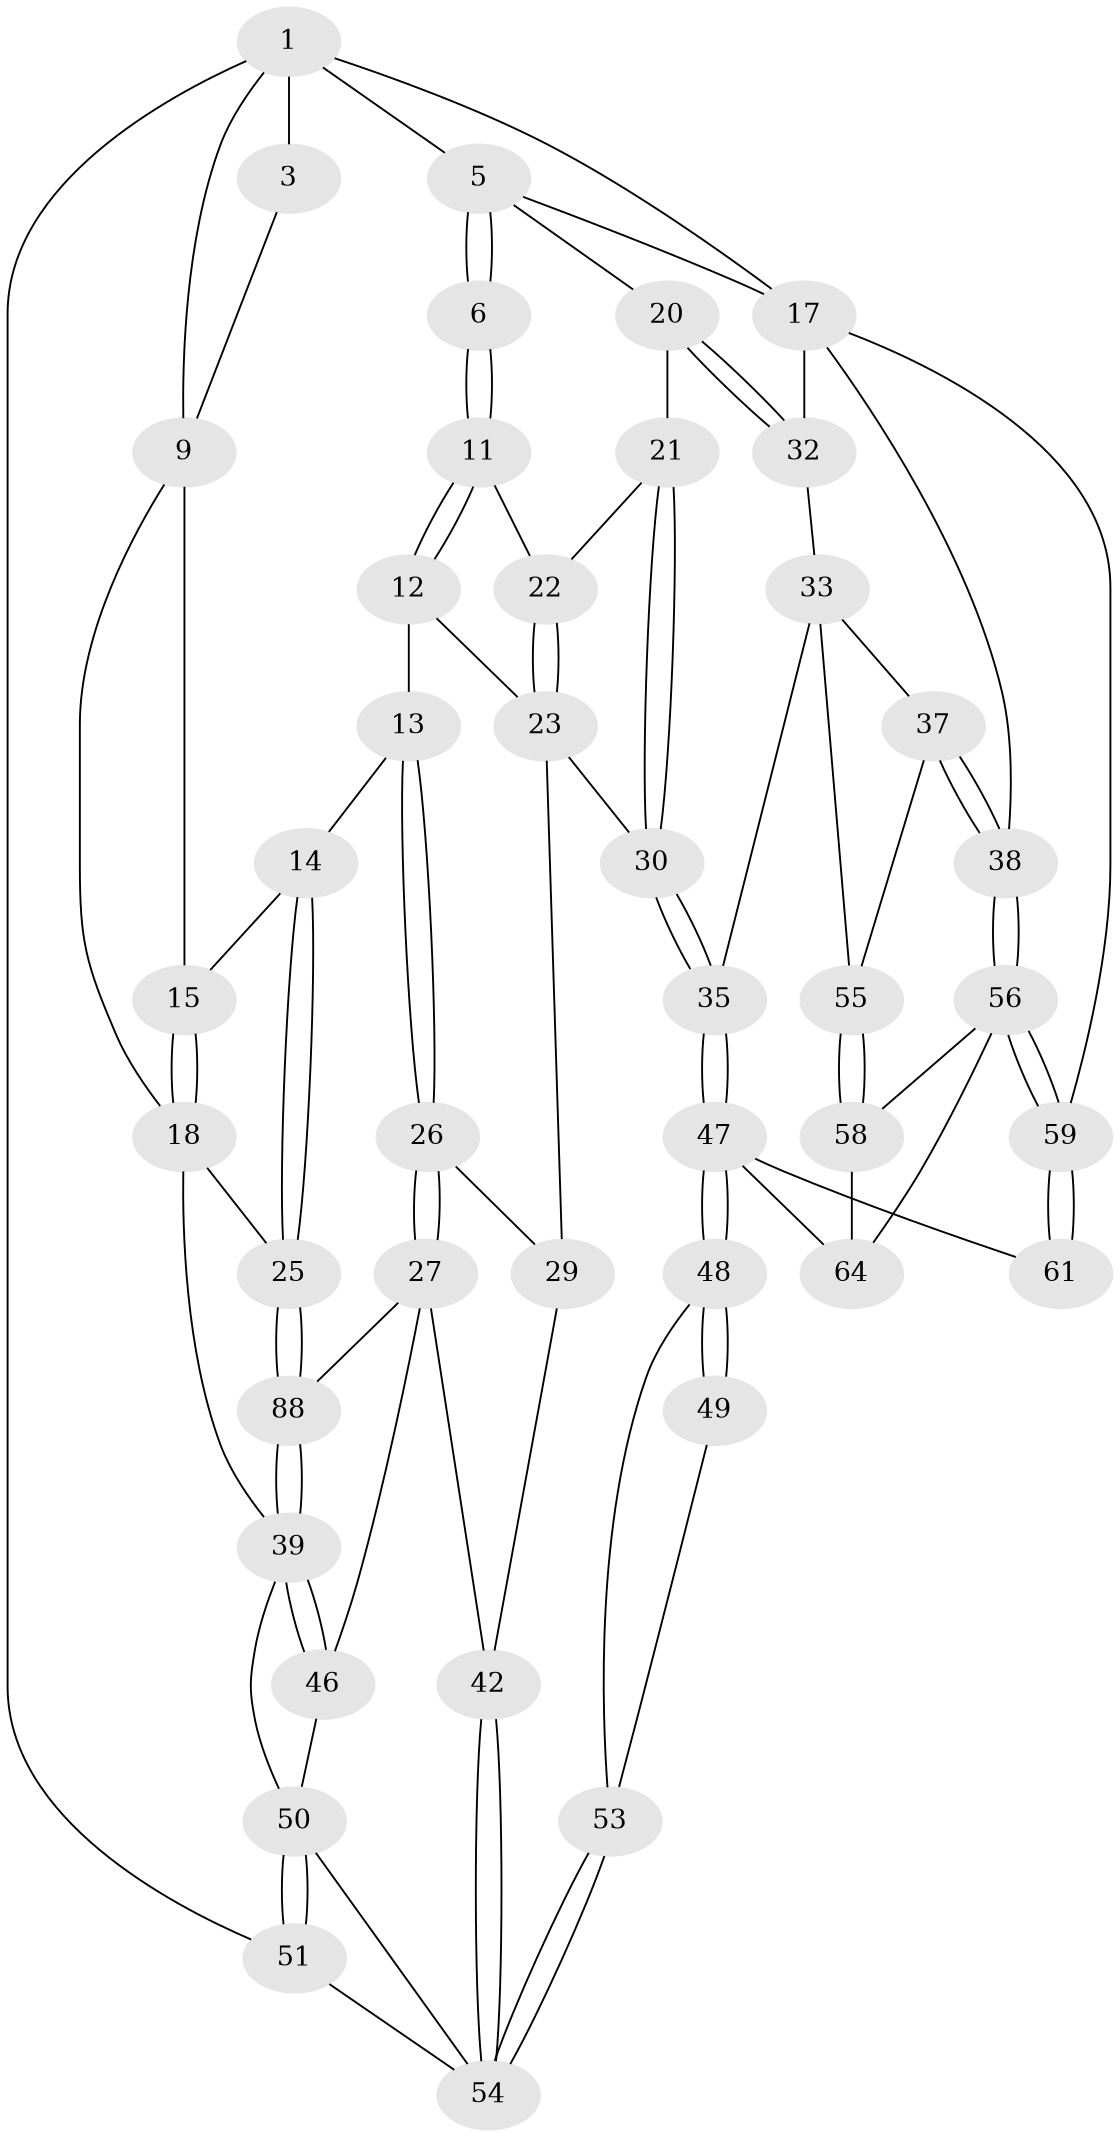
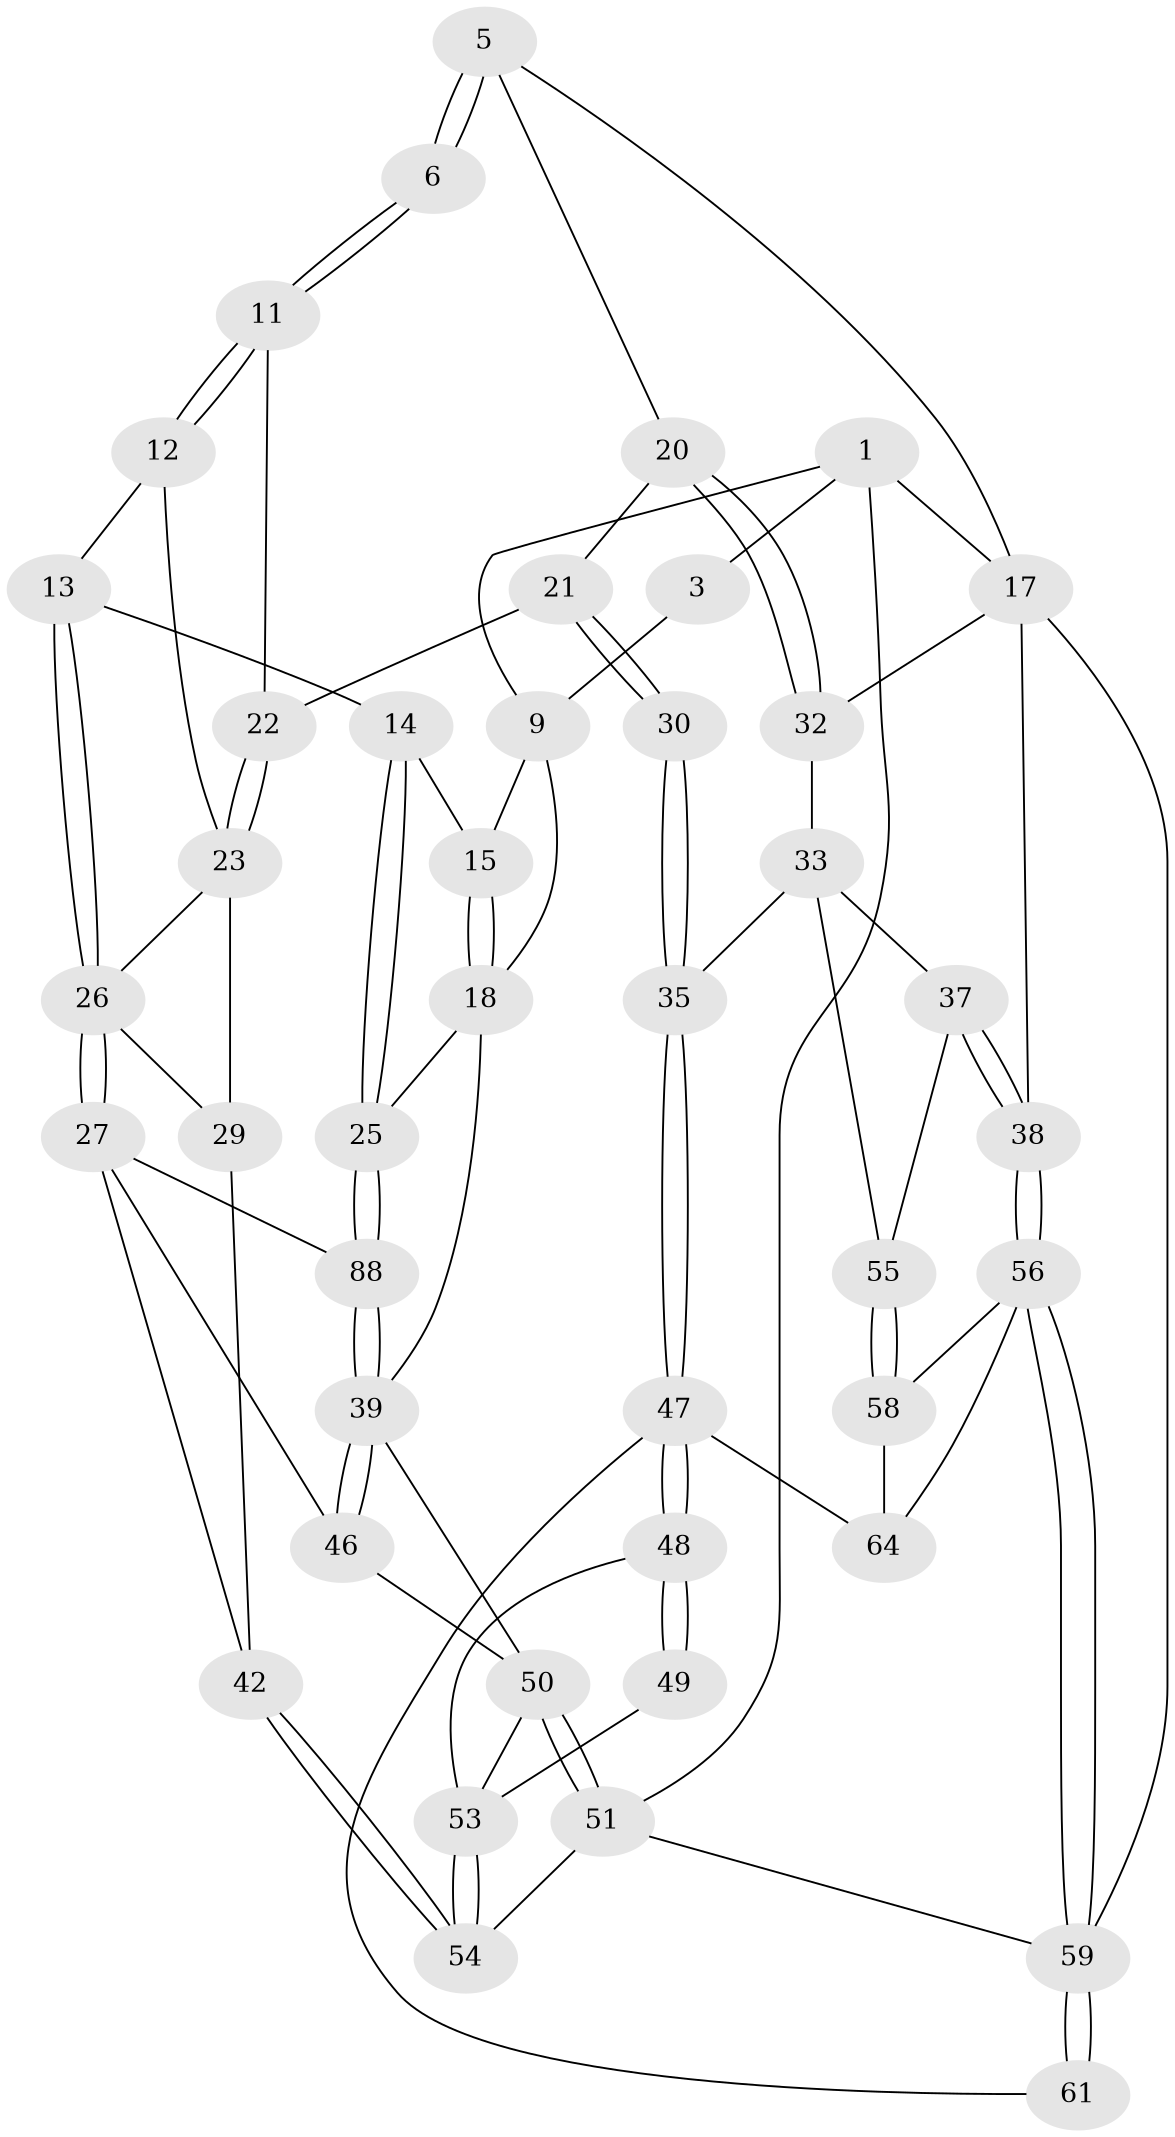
edge "1" -- "5": removed
edge "23" -- "30": now "23" -- "26"
edge "51" -- "59": added
edge "50" -- "54": now "50" -- "53"
